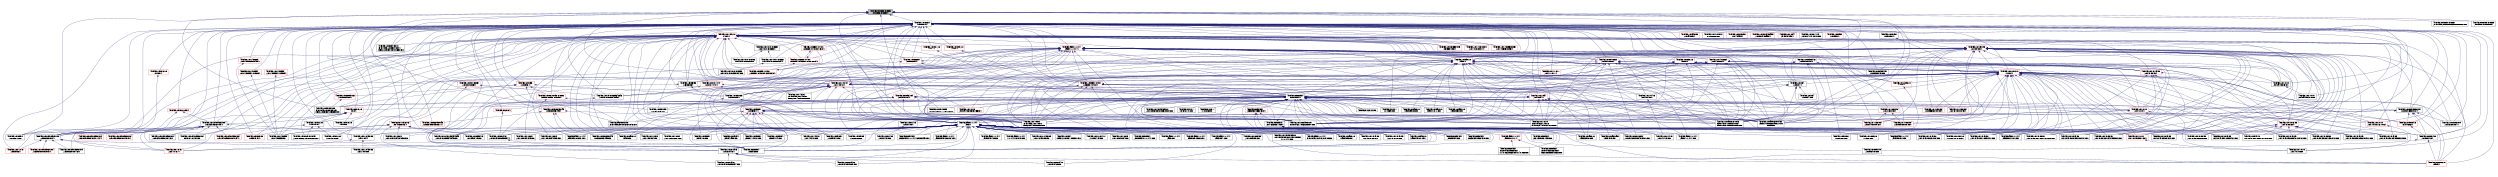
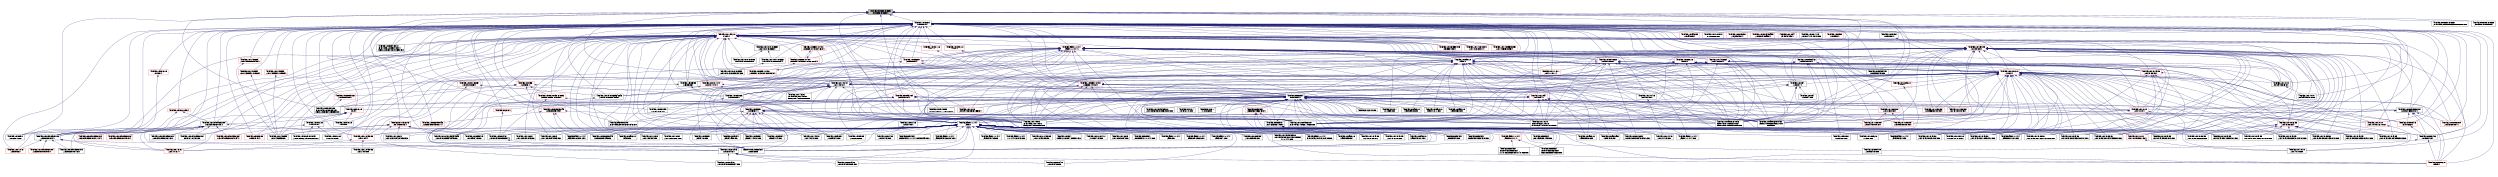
edge "libraries/AP_GPS/examples /GPS_AUTO_test/GPS_AUTO _test.cpp" -> "libraries/AP_Param /AP_Param.h": added
node "libraries/AP_JSButton /AP_VibTest.h": label "libraries/AP_JSButton /AP_VibTest.h" -> "libraries/AP_JSButton /AP_JSButton.h"
node "libraries/AP_Mission /AP_Mission.h": color red -> black
edge "libraries/AP_Terrain /TerrainGCS.cpp" -> "libraries/AP_Math/AP _Math.h": added
node "libraries/AP_InertialSensor /examples/VibTest/Param.cpp": label "libraries/AP_InertialSensor /examples/VibTest/Param.cpp" -> "libraries/AP_InertialSensor /examples/VibTest/VibTest.cpp"
node "libraries/AP_L1_Control /AP_L1_Control.h": color black -> red
node "libraries/AC_Avoidance /AC_Avoid.h": color black -> red
node "libraries/AP_Frsky3 /AP_NavEKF3_Measurements.cpp": label "libraries/AP_Frsky3 /AP_NavEKF3_Measurements.cpp" -> "libraries/AP_NavEKF3 /AP_NavEKF3_Measurements.cpp"
node "libraries/DataFlash /LogFile.cpp": label "libraries/DataFlash /LogFile.cpp" -> "passthrough/DataFlash /LogFile.cpp"
